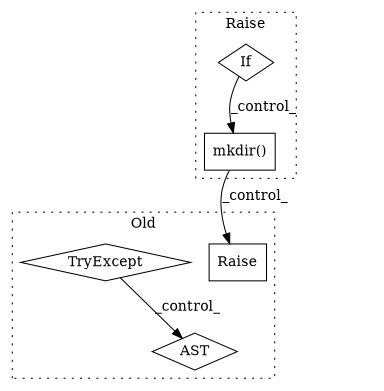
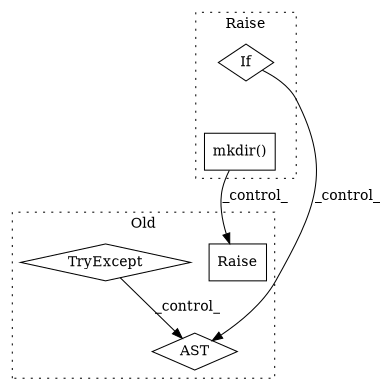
edge "If" -> "mkdir()": now "If" -> "AST"
